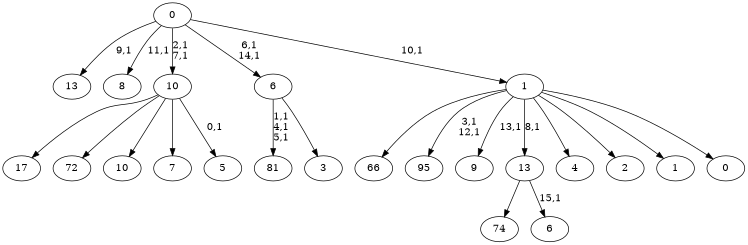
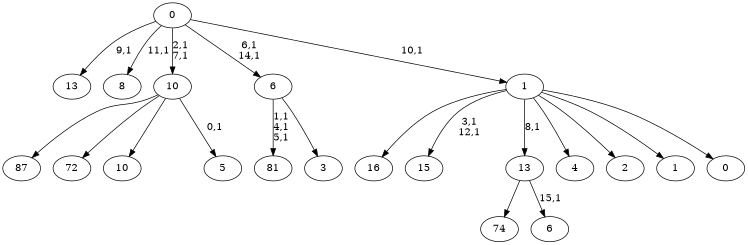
node "17": label "17" -> "87"
node "7": removed
node "66": label "66" -> "16"
node "95": label "95" -> "15"
node "9": removed
